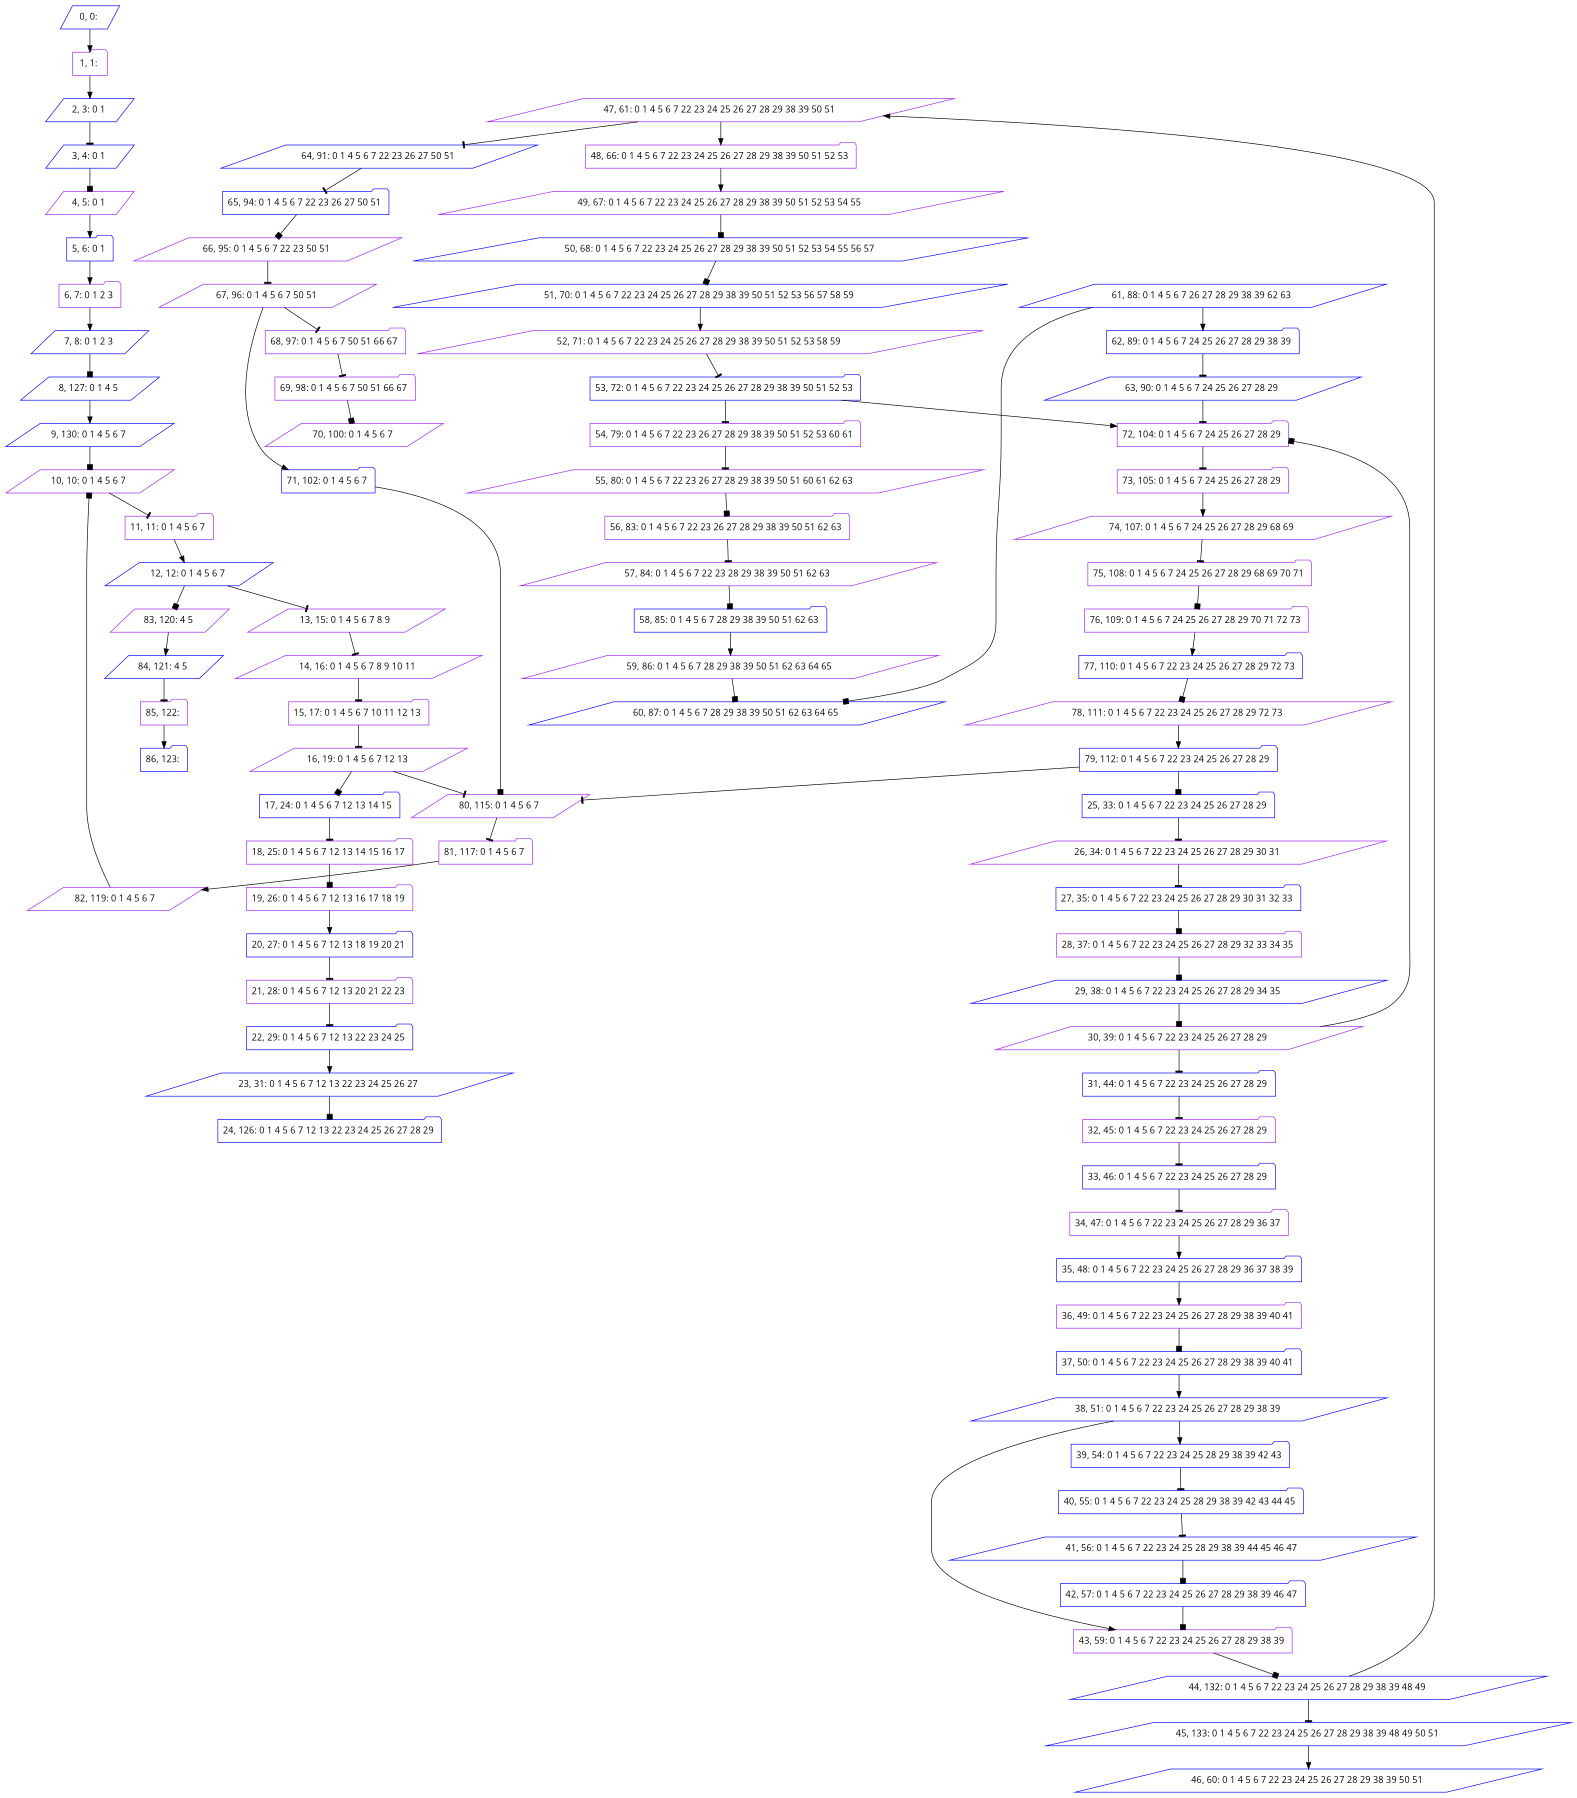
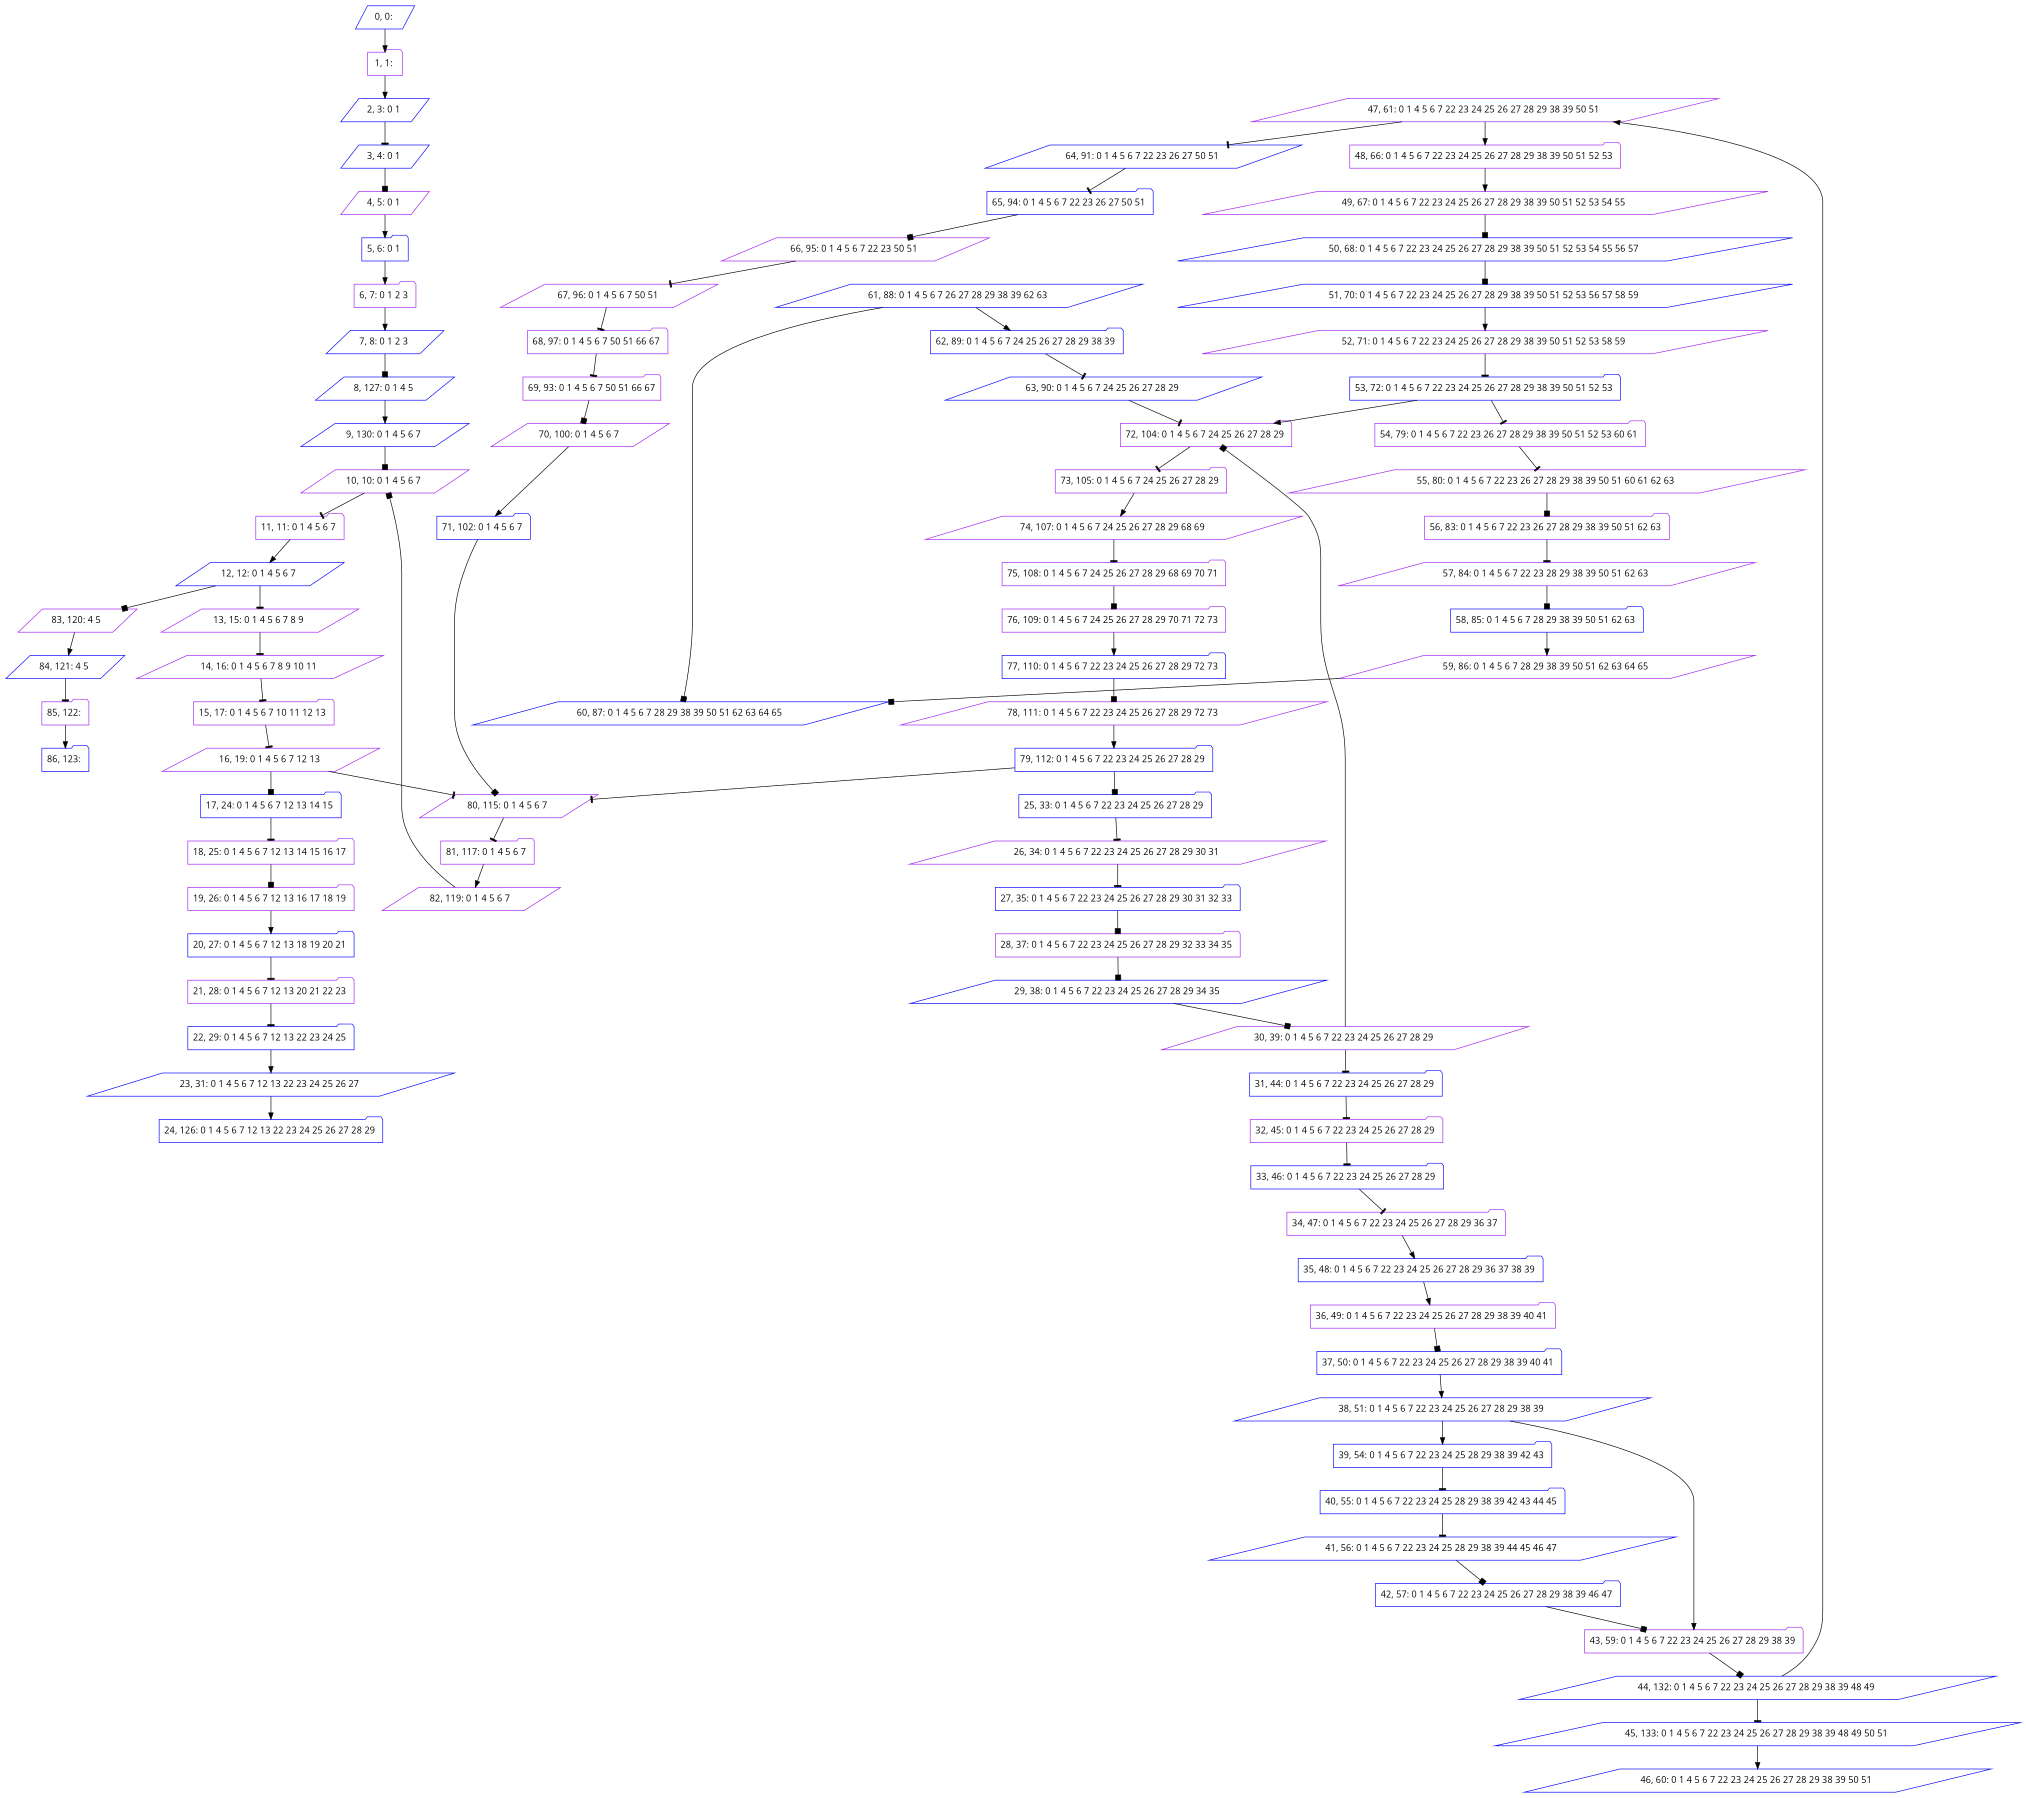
node "69, 98: 0 1 4 5 6 7 50 51 66 67": label "69, 98: 0 1 4 5 6 7 50 51 66 67" -> "69, 93: 0 1 4 5 6 7 50 51 66 67"
edge "67, 96: 0 1 4 5 6 7 50 51" -> "71, 102: 0 1 4 5 6 7": now "70, 100: 0 1 4 5 6 7" -> "71, 102: 0 1 4 5 6 7"
edge "23, 31: 0 1 4 5 6 7 12 13 22 23 24 25 26 27" -> "24, 126: 0 1 4 5 6 7 12 13 22 23 24 25 26 27 28 29": arrowhead box -> normal
